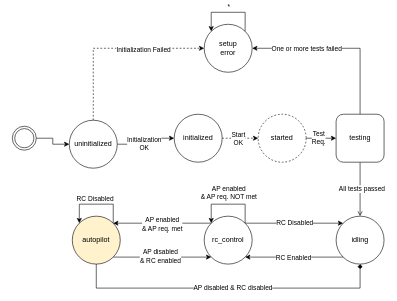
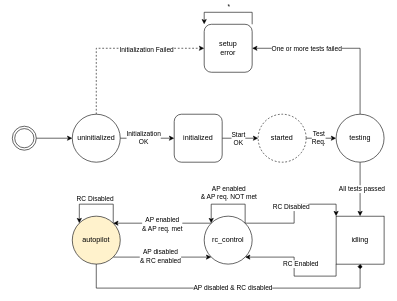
node "setup error": shape ellipse -> rounded rectangle
node "initialized": shape ellipse -> rounded rectangle
edge "initialized" -> "started": style dashed -> solid
node "testing": shape rounded rectangle -> ellipse
node "uninitialized": moved (93, 144) -> (96, 138)
edge "testing" -> "idling": arrowhead open -> classic
node "idling": shape ellipse -> rectangle
